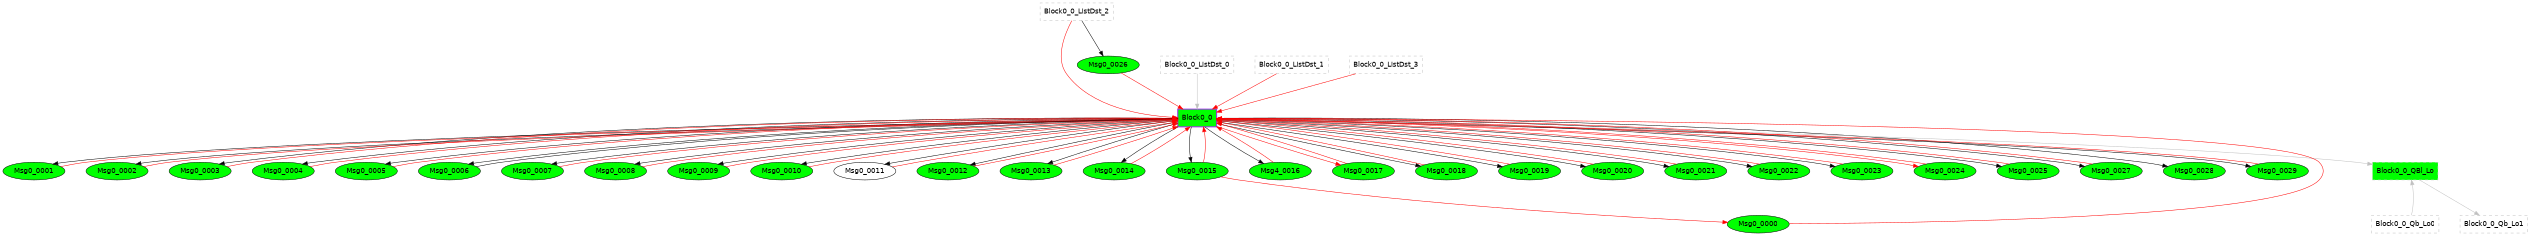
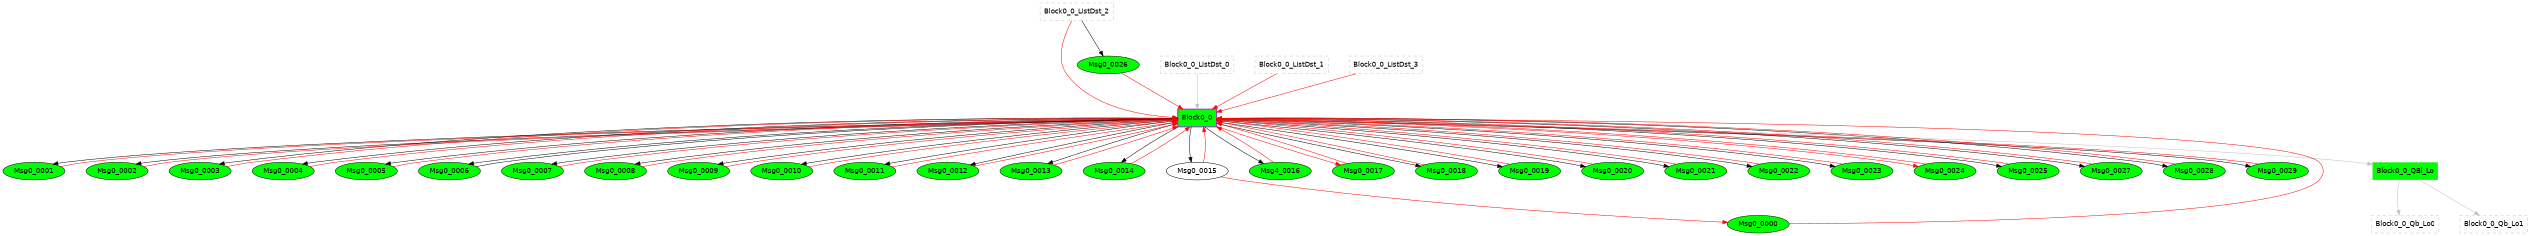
edge "Msg0_0028" -> "Block0_0": added
node "Msg0_0011": fillcolor white -> green
node "Msg0_0015": fillcolor green -> white
edge "Block0_0_Qb_Lo0" -> "Block0_0_QBl_Lo": reversed
